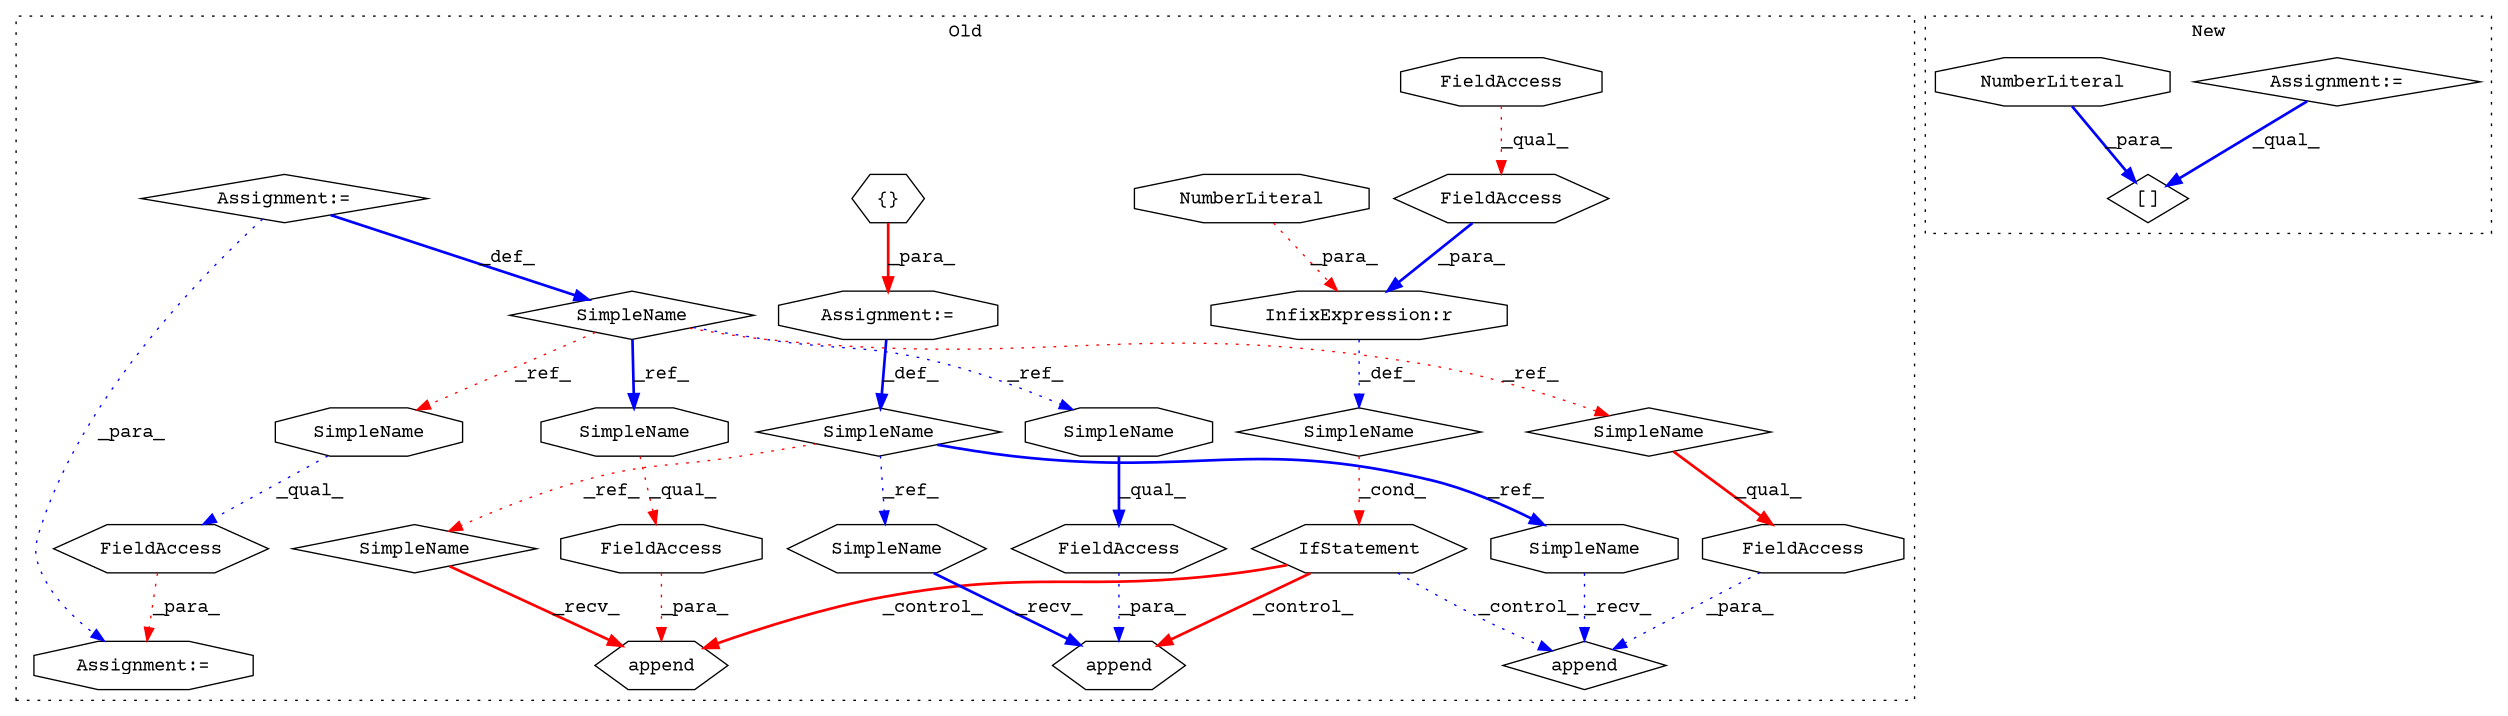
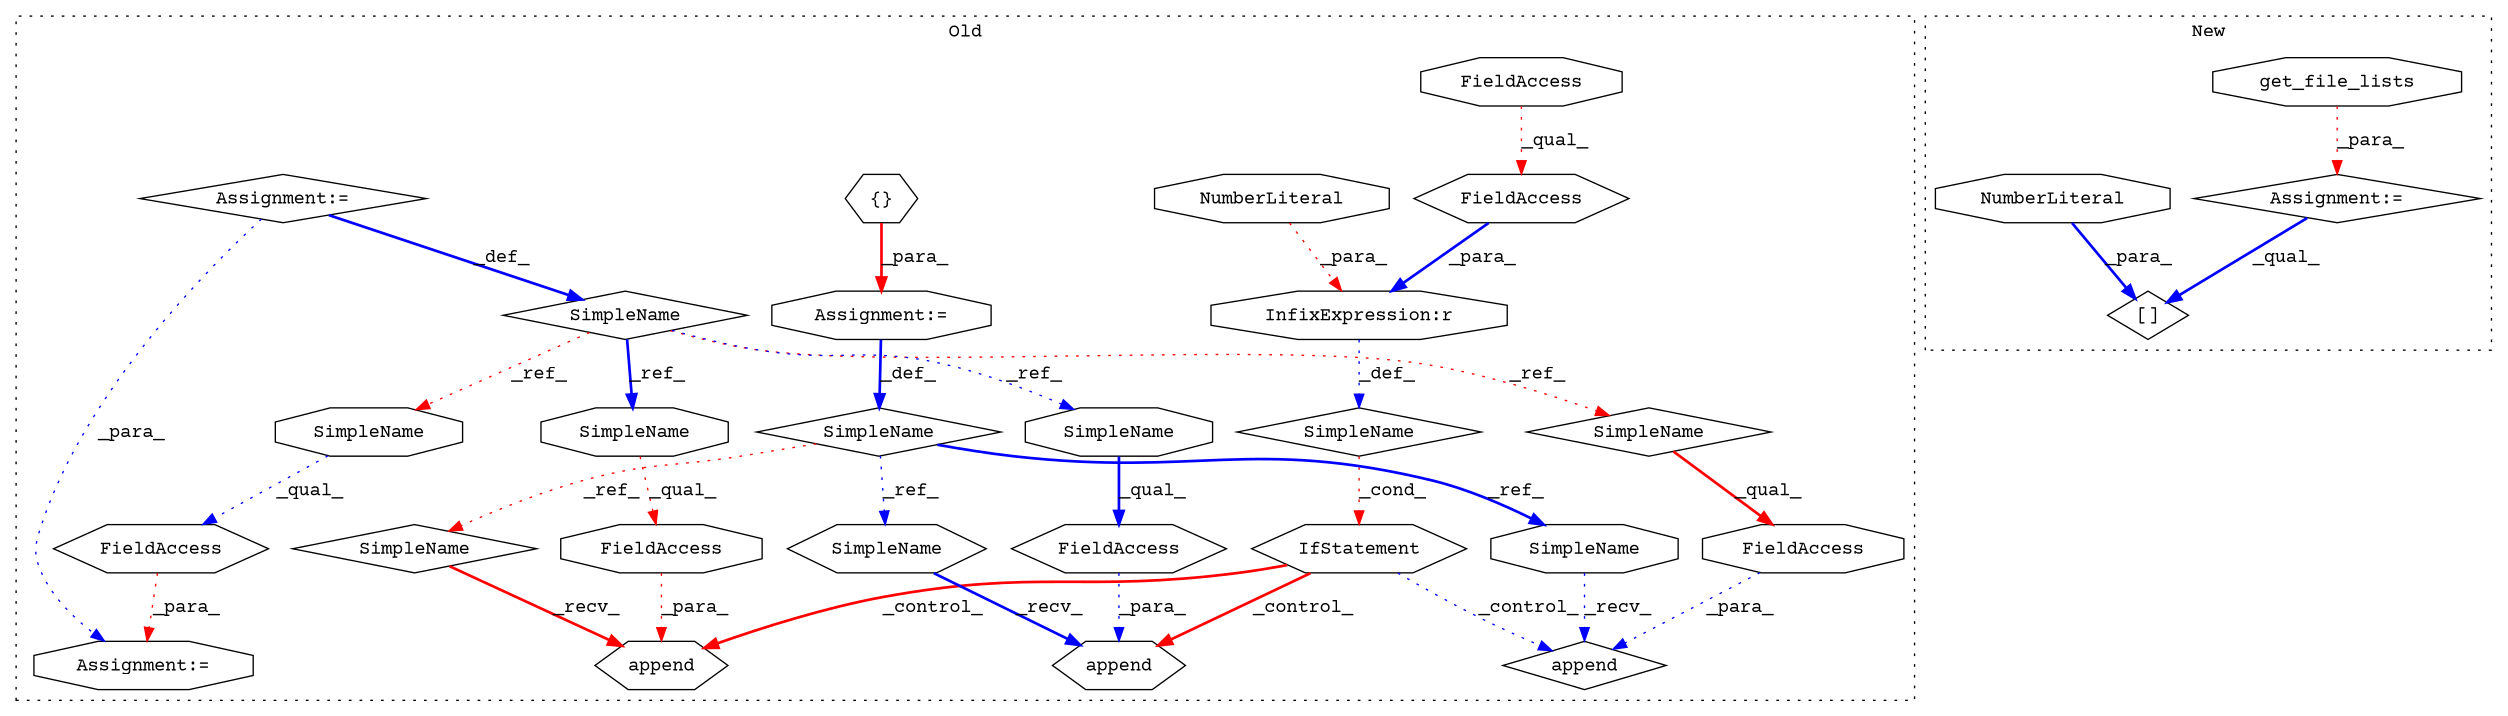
node "get_file_lists": added
